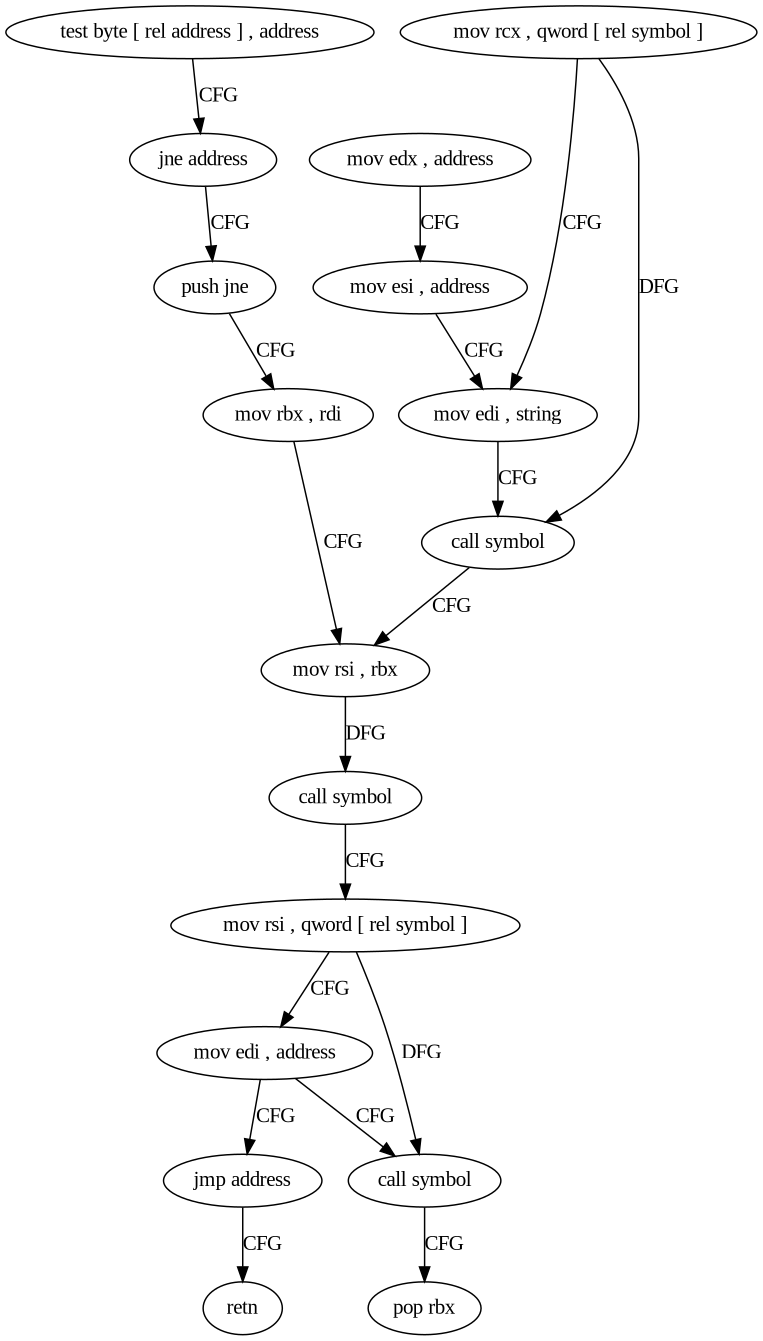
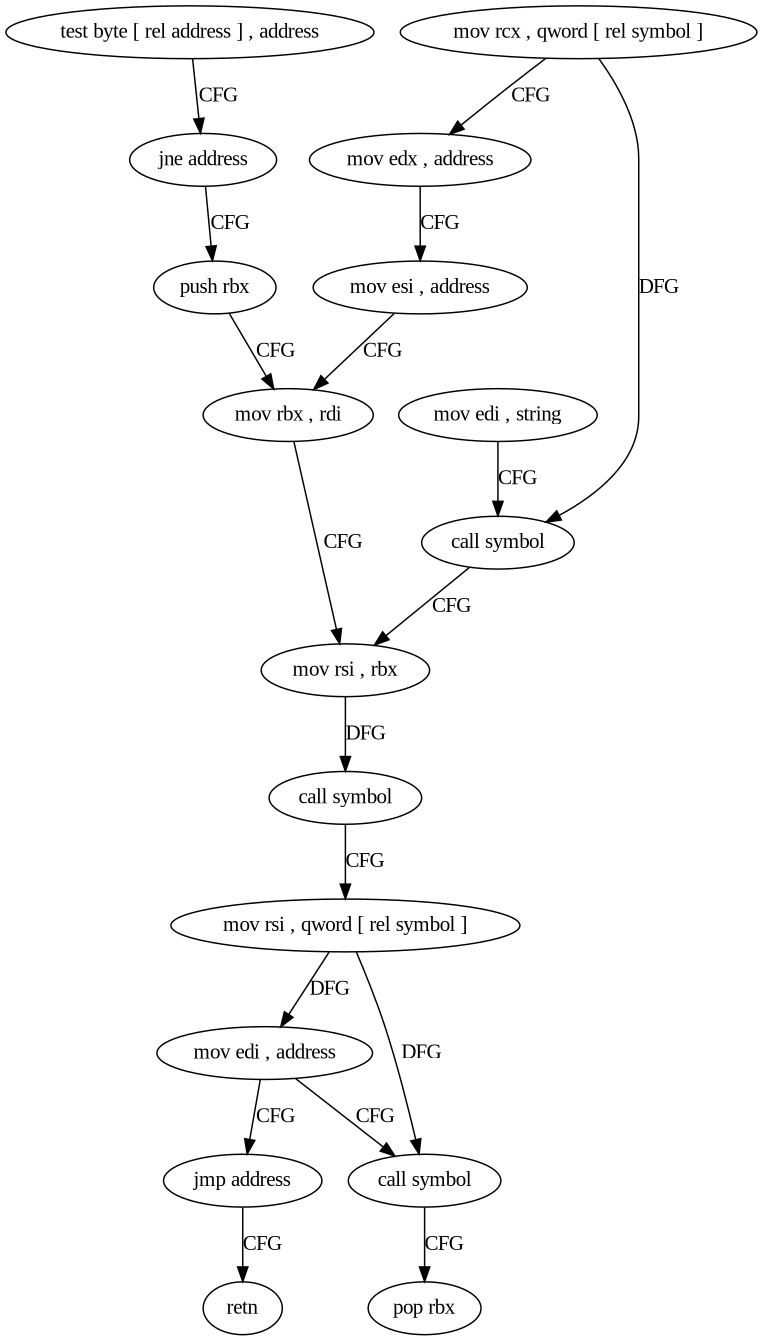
edge "mov rcx , qword [ rel symbol ]" -> "mov edi , string": now "mov rcx , qword [ rel symbol ]" -> "mov edx , address"
node "push jne": label "push jne" -> "push rbx"
edge "mov esi , address" -> "mov edi , string": now "mov esi , address" -> "mov rbx , rdi"
edge "mov rsi , qword [ rel symbol ]" -> "mov edi , address": label "CFG" -> "DFG"
